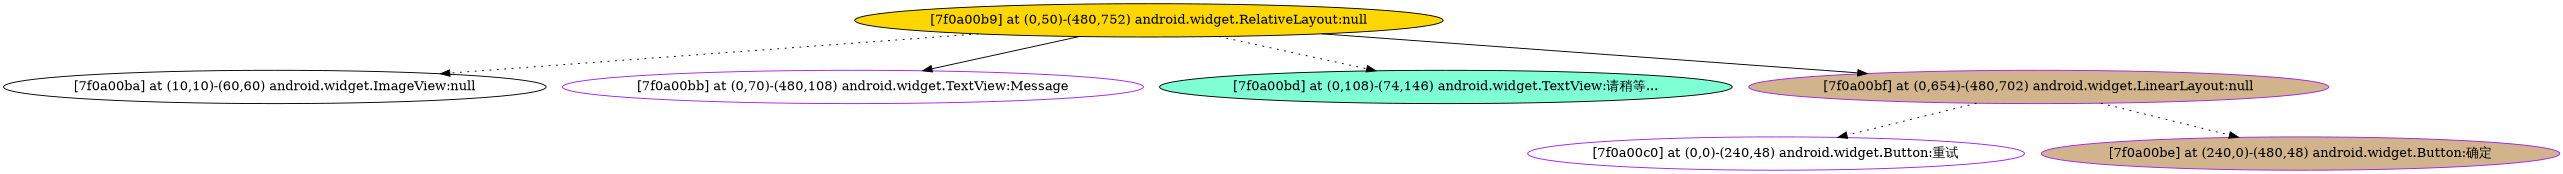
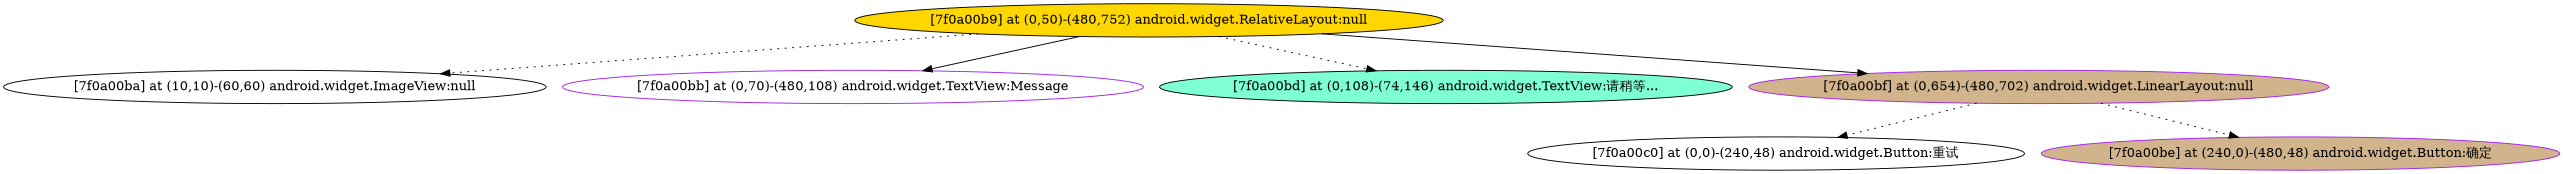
node "[7f0a00c0] at (0,0)-(240,48) android.widget.Button:重试": color purple -> black
